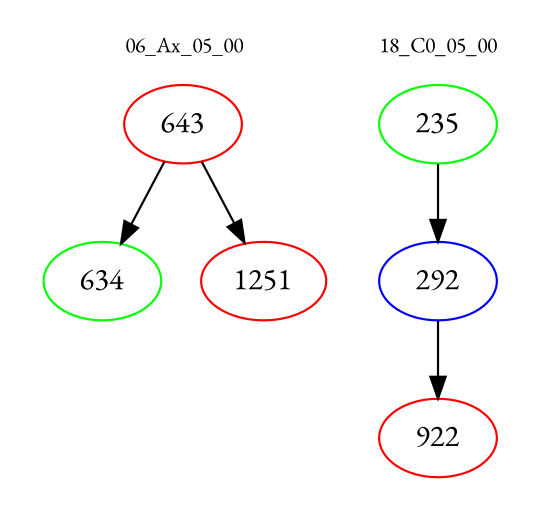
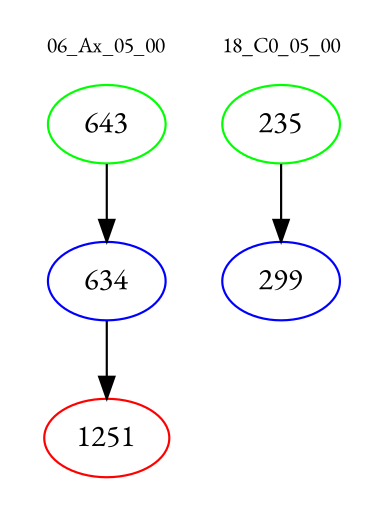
node "643": color red -> green
edge "643" -> "1251": now "634" -> "1251"
node "634": color green -> blue
node "292": label "292" -> "299"
node "922": removed
